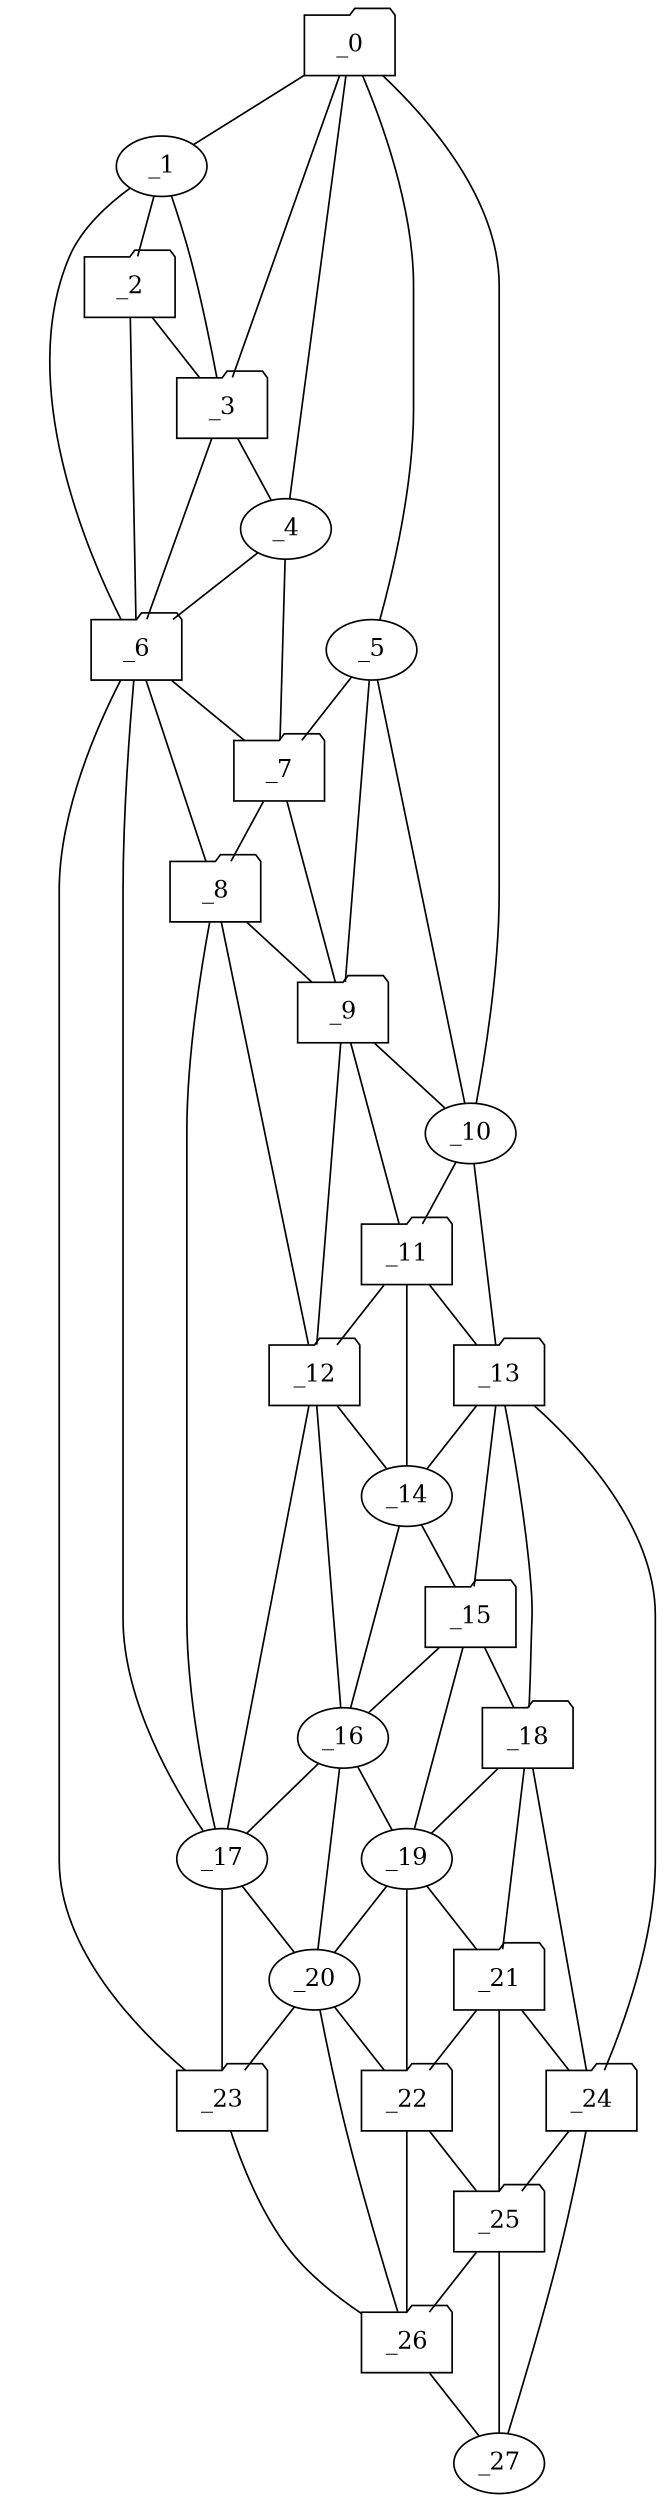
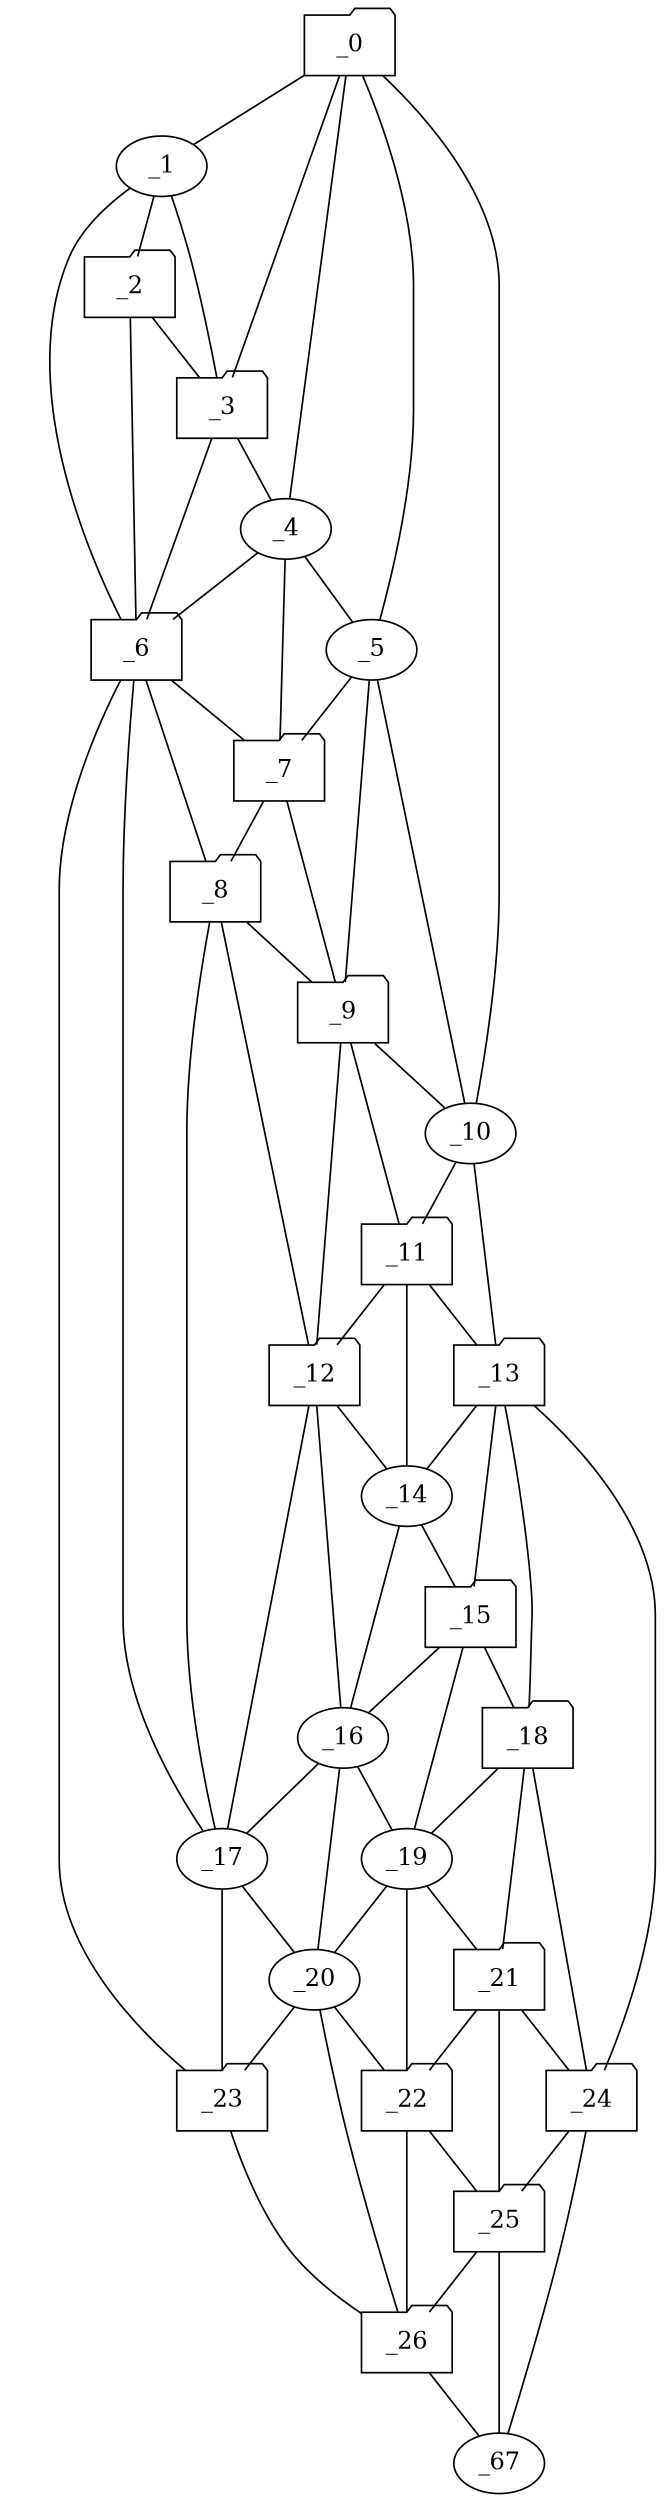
edge "_4" -- "_5": added
node "_27": label "_27" -> "_67"
